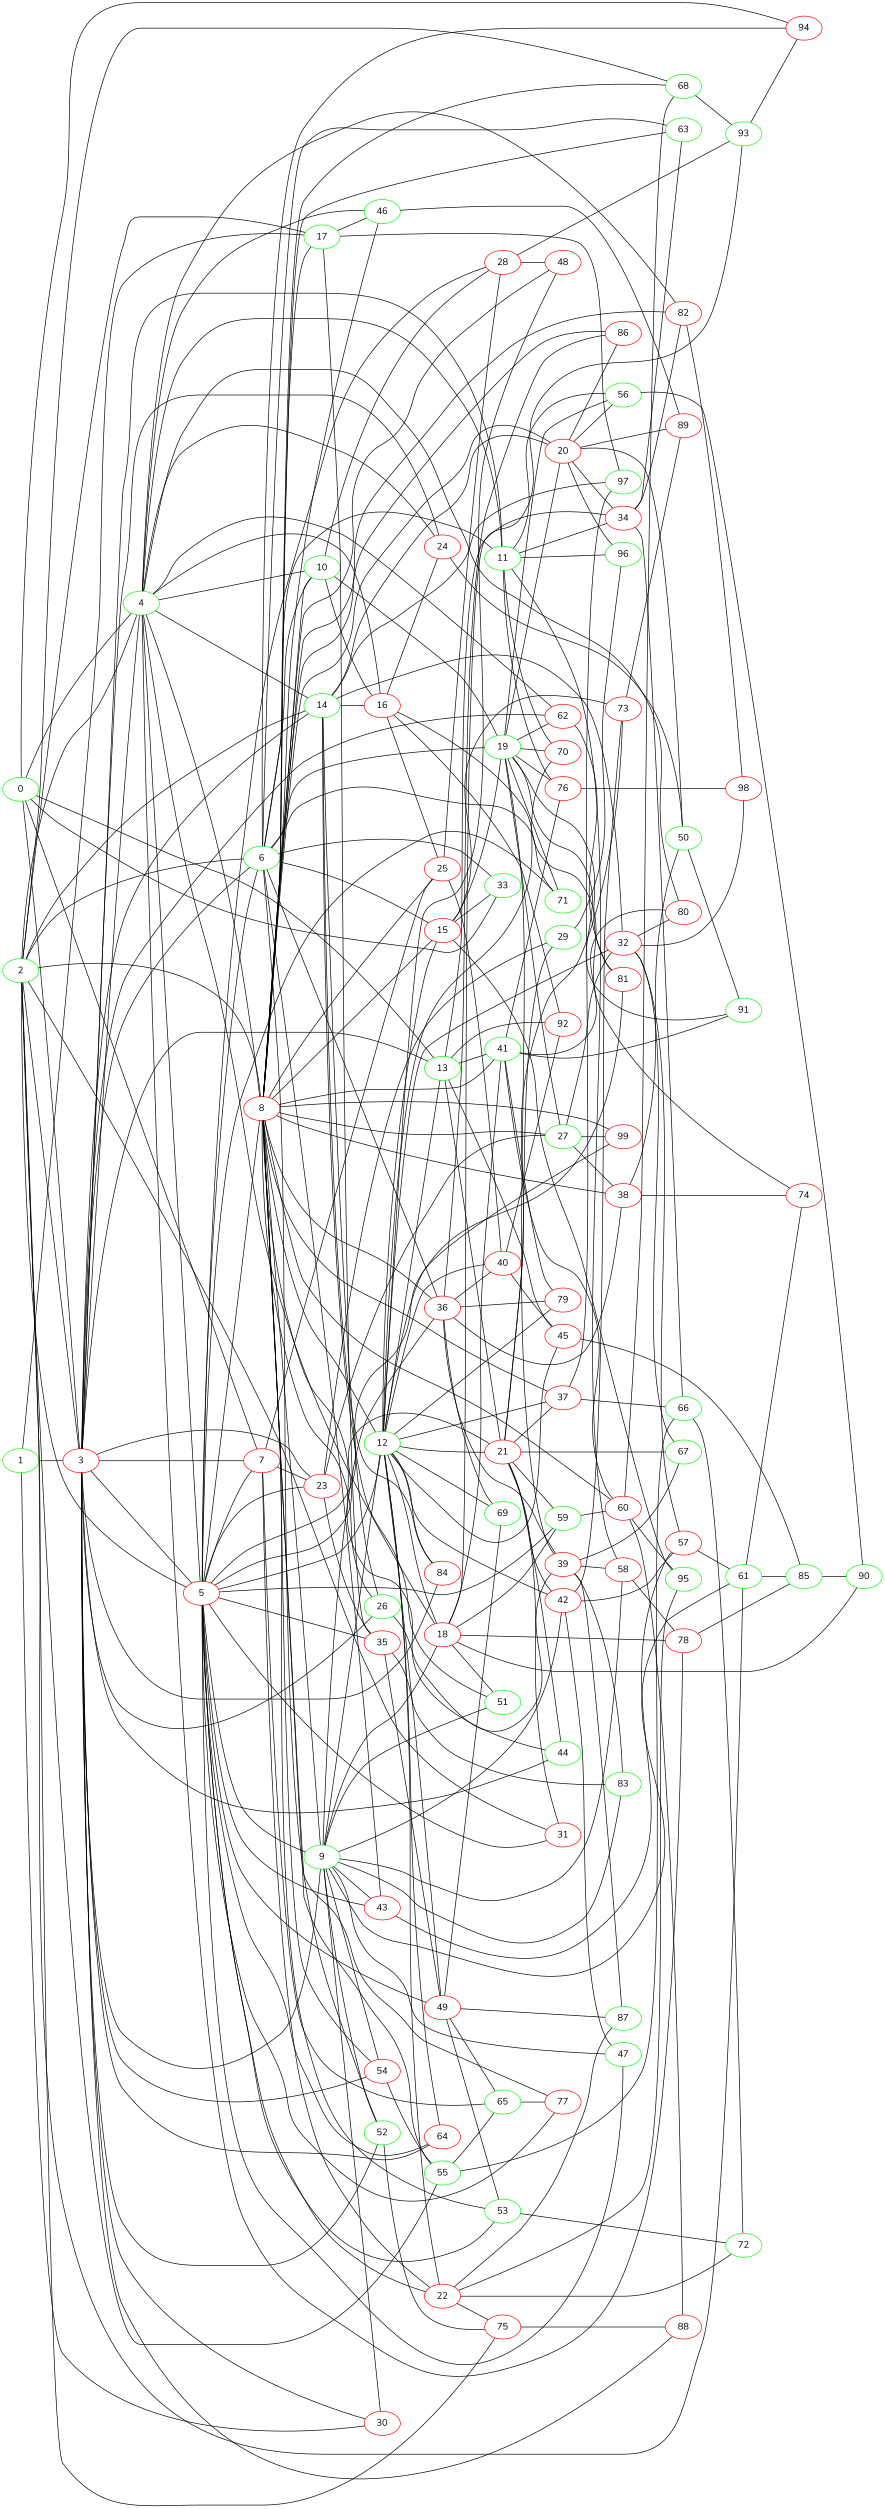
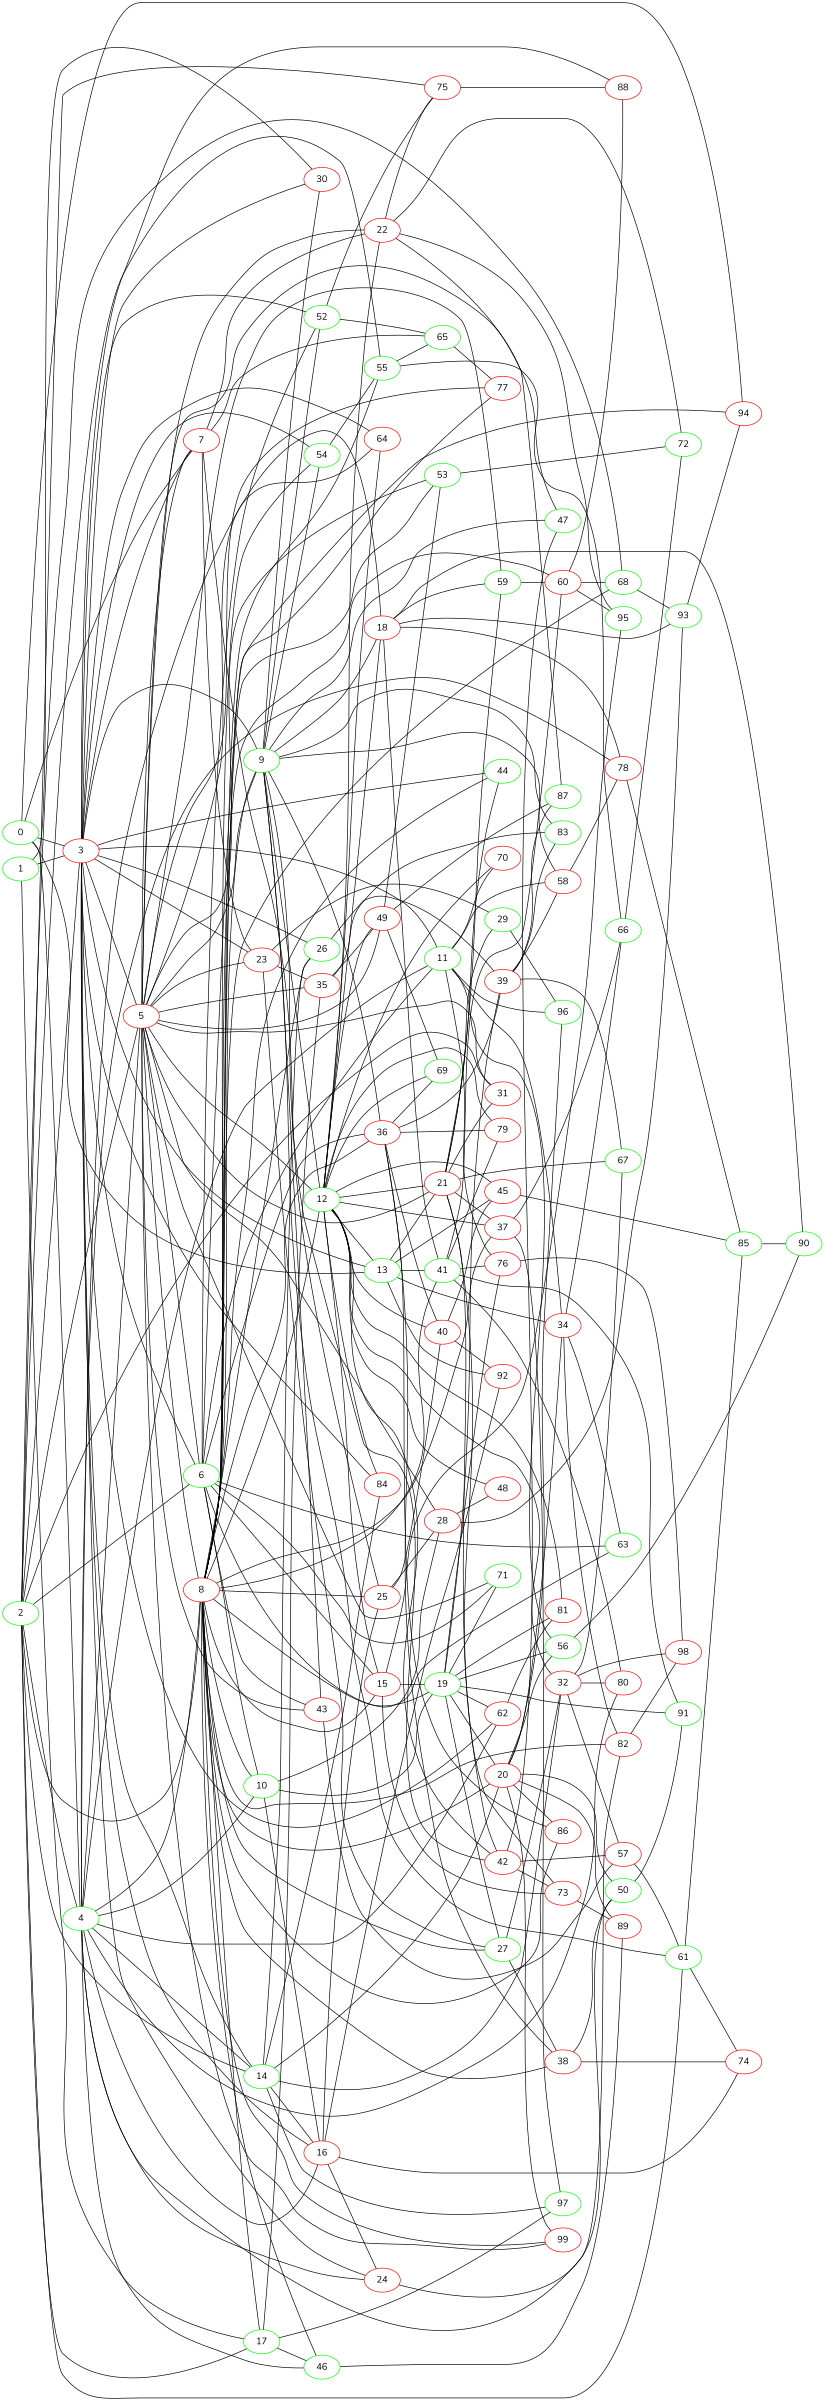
edge "48" -- "8": removed
edge "19" -- "70": removed
node "33": removed
edge "4" -- "3": now "16" -- "3"
edge "27" -- "99": now "20" -- "99"
node "51": removed
edge "49" -- "65": now "52" -- "65"
node "54": color red -> green
